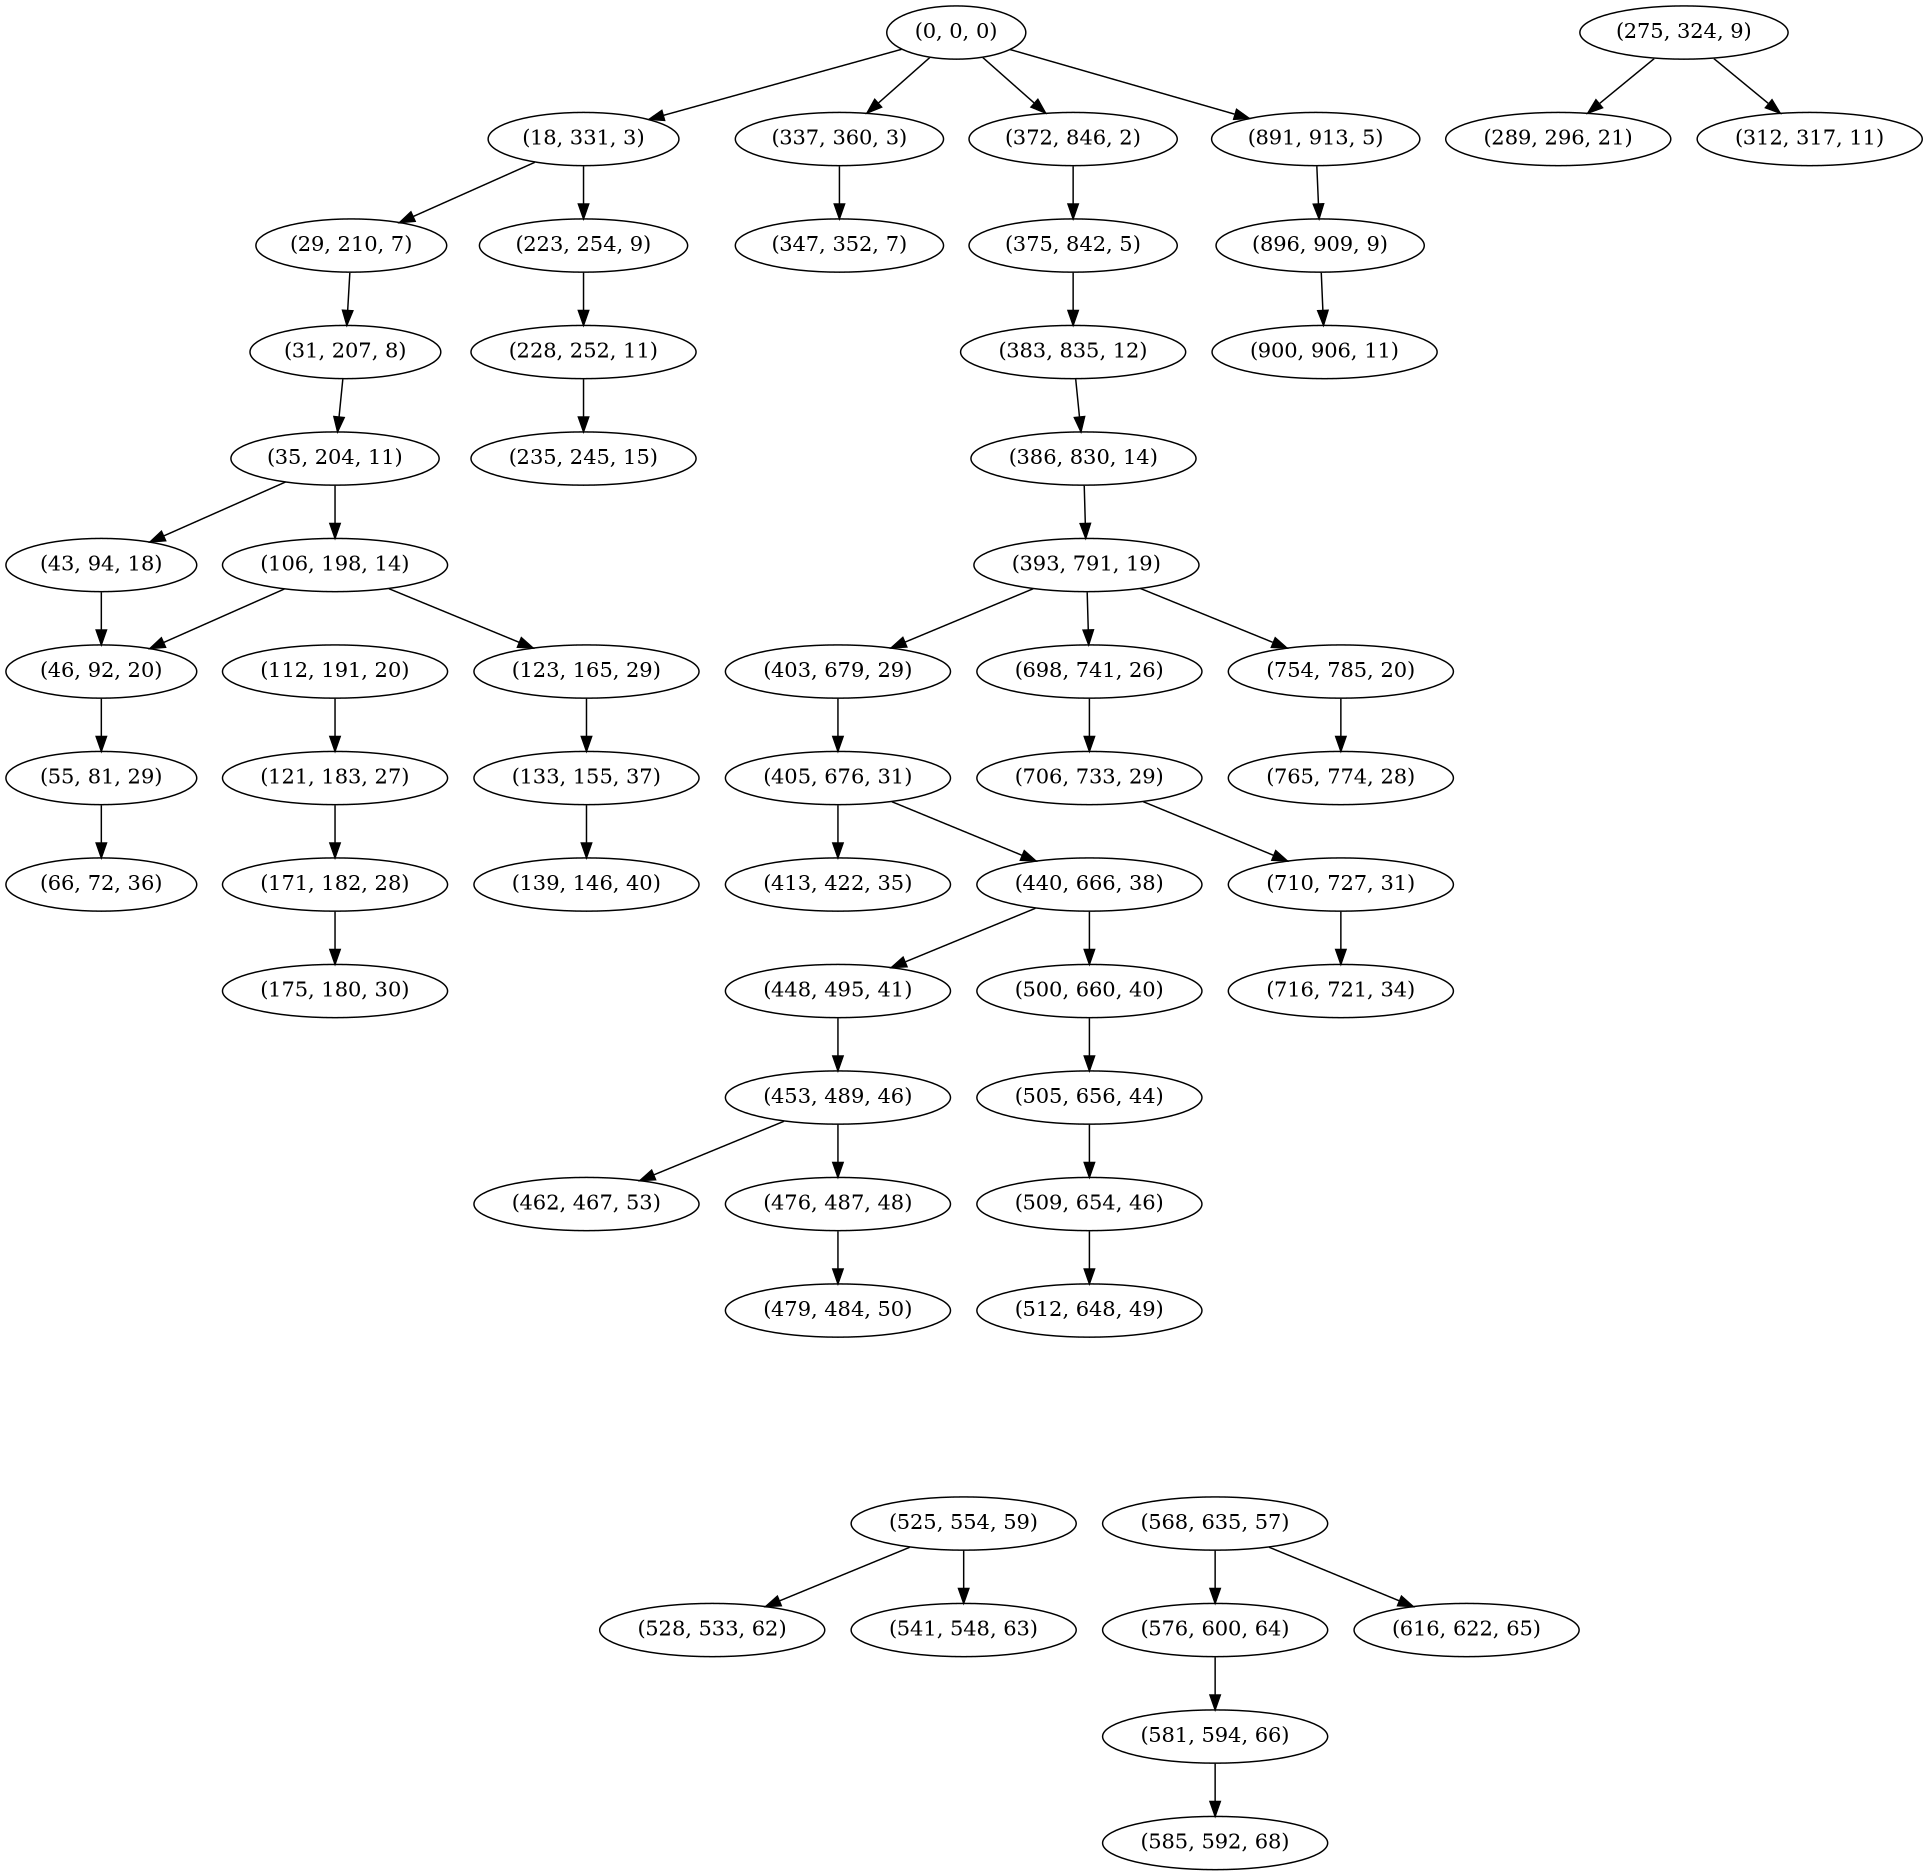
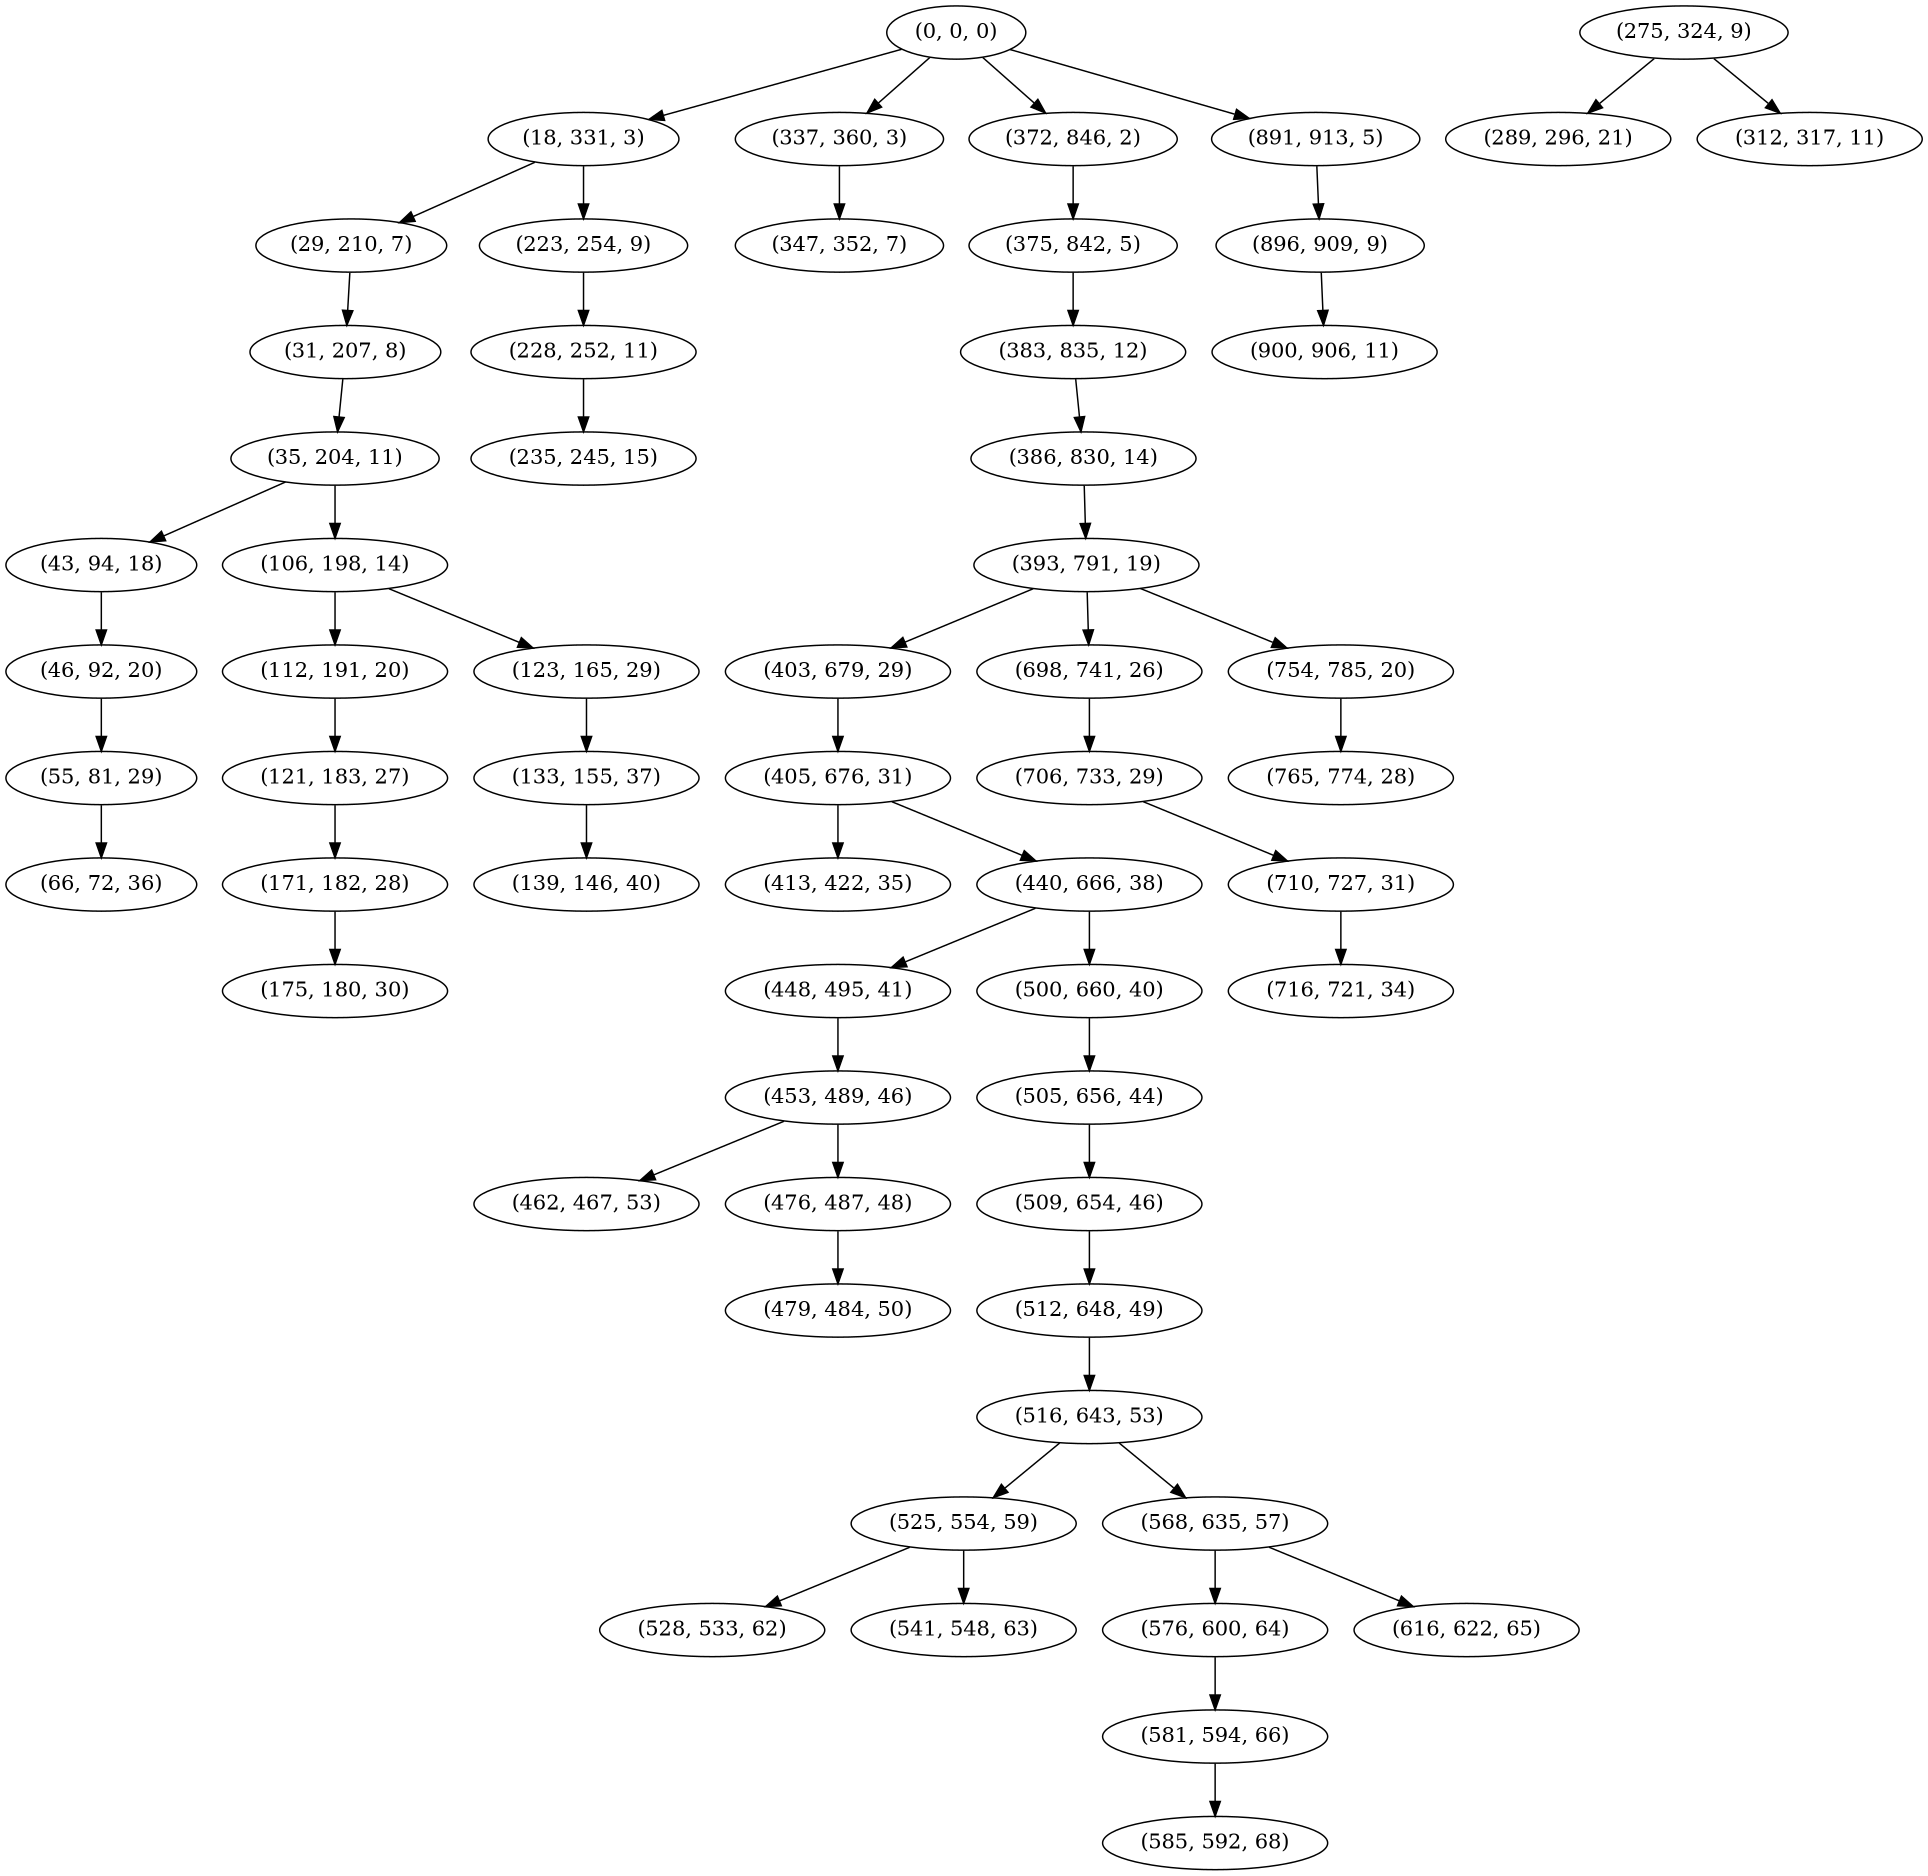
edge "(106, 198, 14)" -> "(46, 92, 20)": now "(106, 198, 14)" -> "(112, 191, 20)"
node "(516, 643, 53)": added
